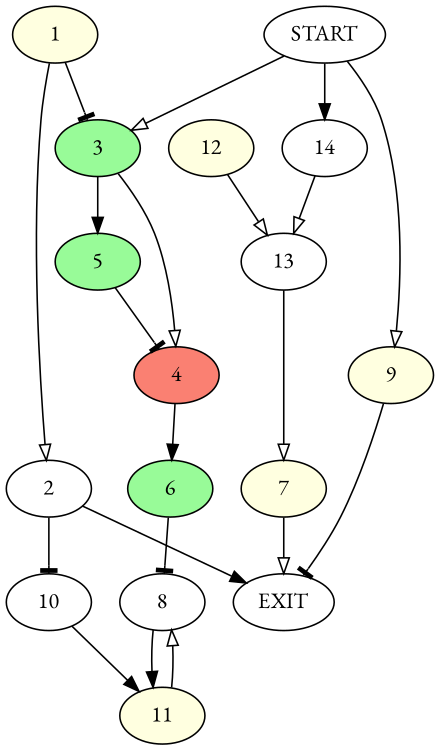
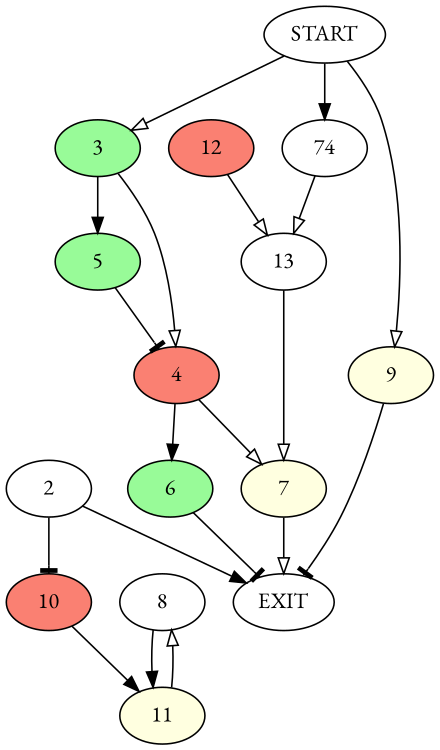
node "1": removed
node "12": fillcolor lightyellow -> salmon
node "14": label "14" -> "74"
edge "4" -> "7": added
edge "6" -> "8": now "6" -> "EXIT"
node "10": fillcolor white -> salmon
